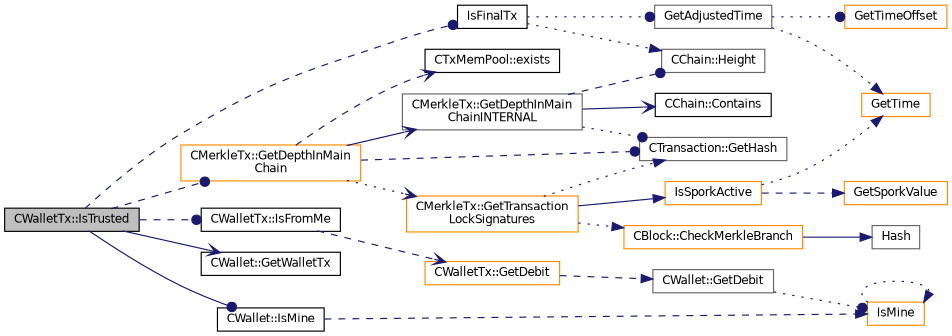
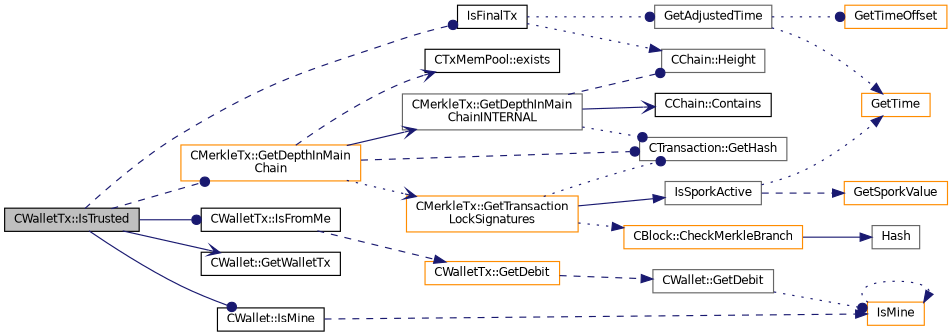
edge "CMerkleTx::GetTransaction LockSignatures" -> "CTransaction::GetHash": arrowhead normal -> dot
node "IsSporkActive": color darkorange -> gray40
edge "CWalletTx::IsTrusted" -> "CWalletTx::IsFromMe": style dashed -> solid
edge "CWalletTx::IsFromMe" -> "CWalletTx::GetDebit": arrowhead vee -> normal
